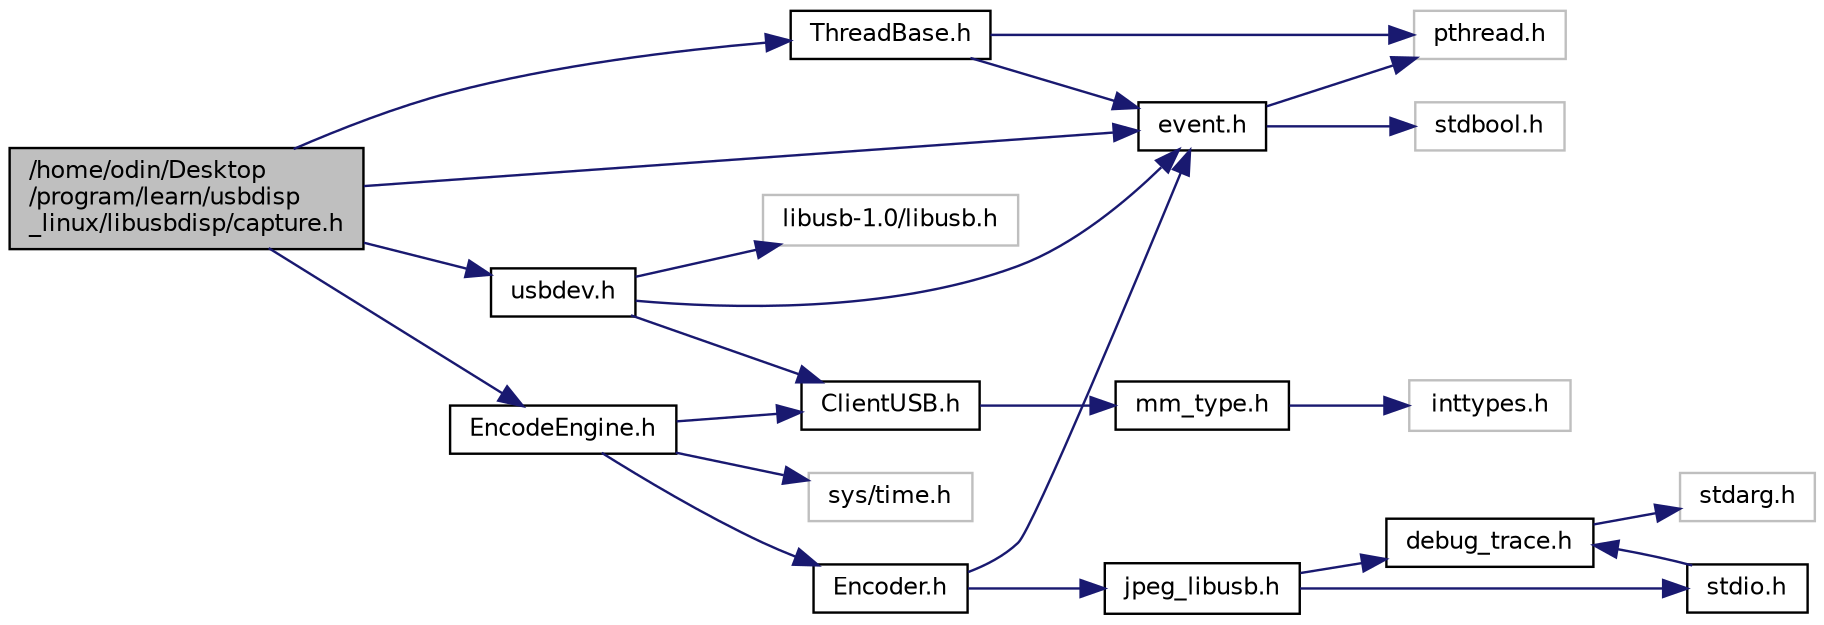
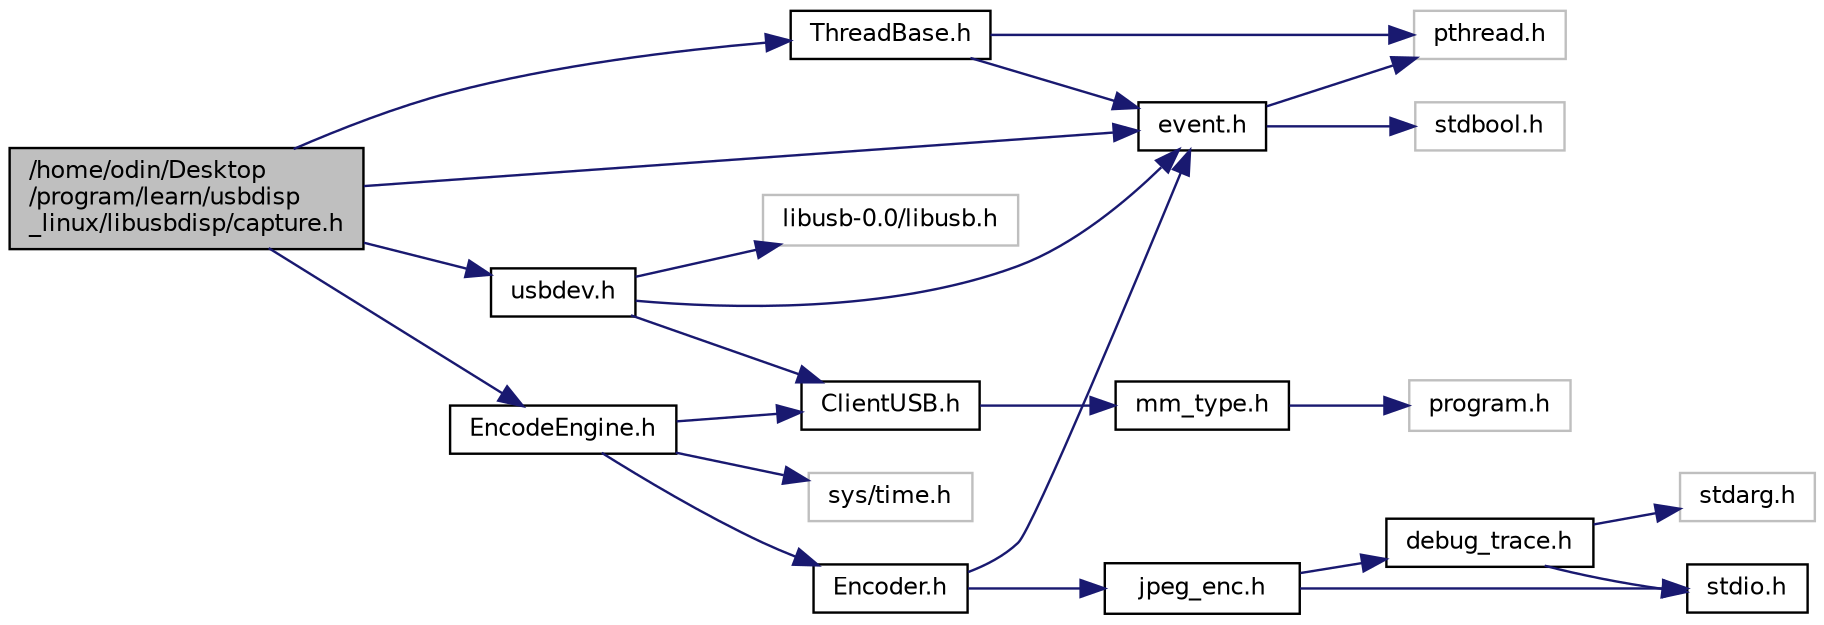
node "libusb-1.0/libusb.h": label "libusb-1.0/libusb.h" -> "libusb-0.0/libusb.h"
node "inttypes.h": label "inttypes.h" -> "program.h"
edge "stdio.h" -> "debug_trace.h": reversed
node "jpeg_libusb.h": label "jpeg_libusb.h" -> "jpeg_enc.h"
